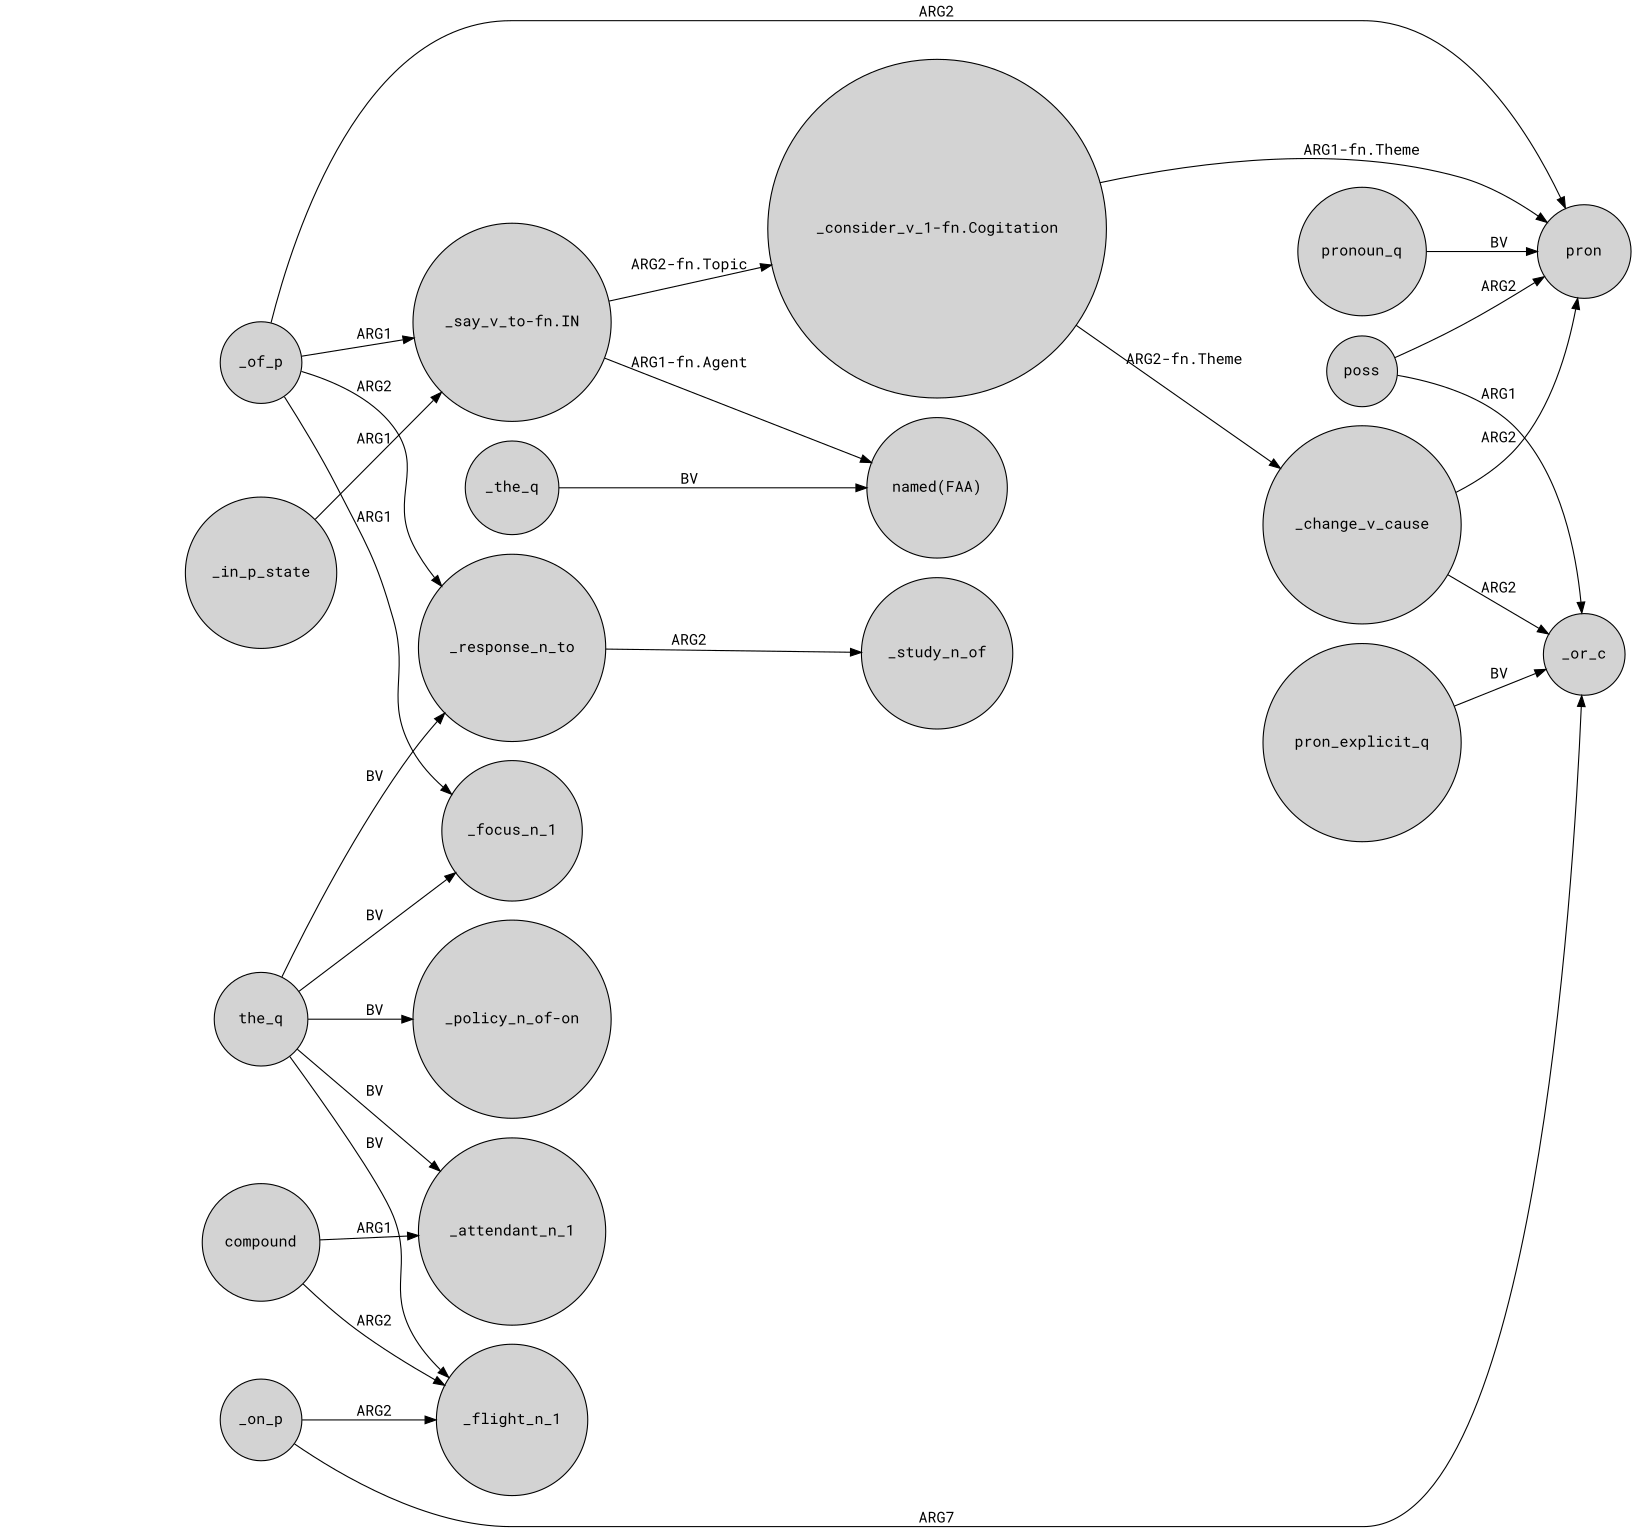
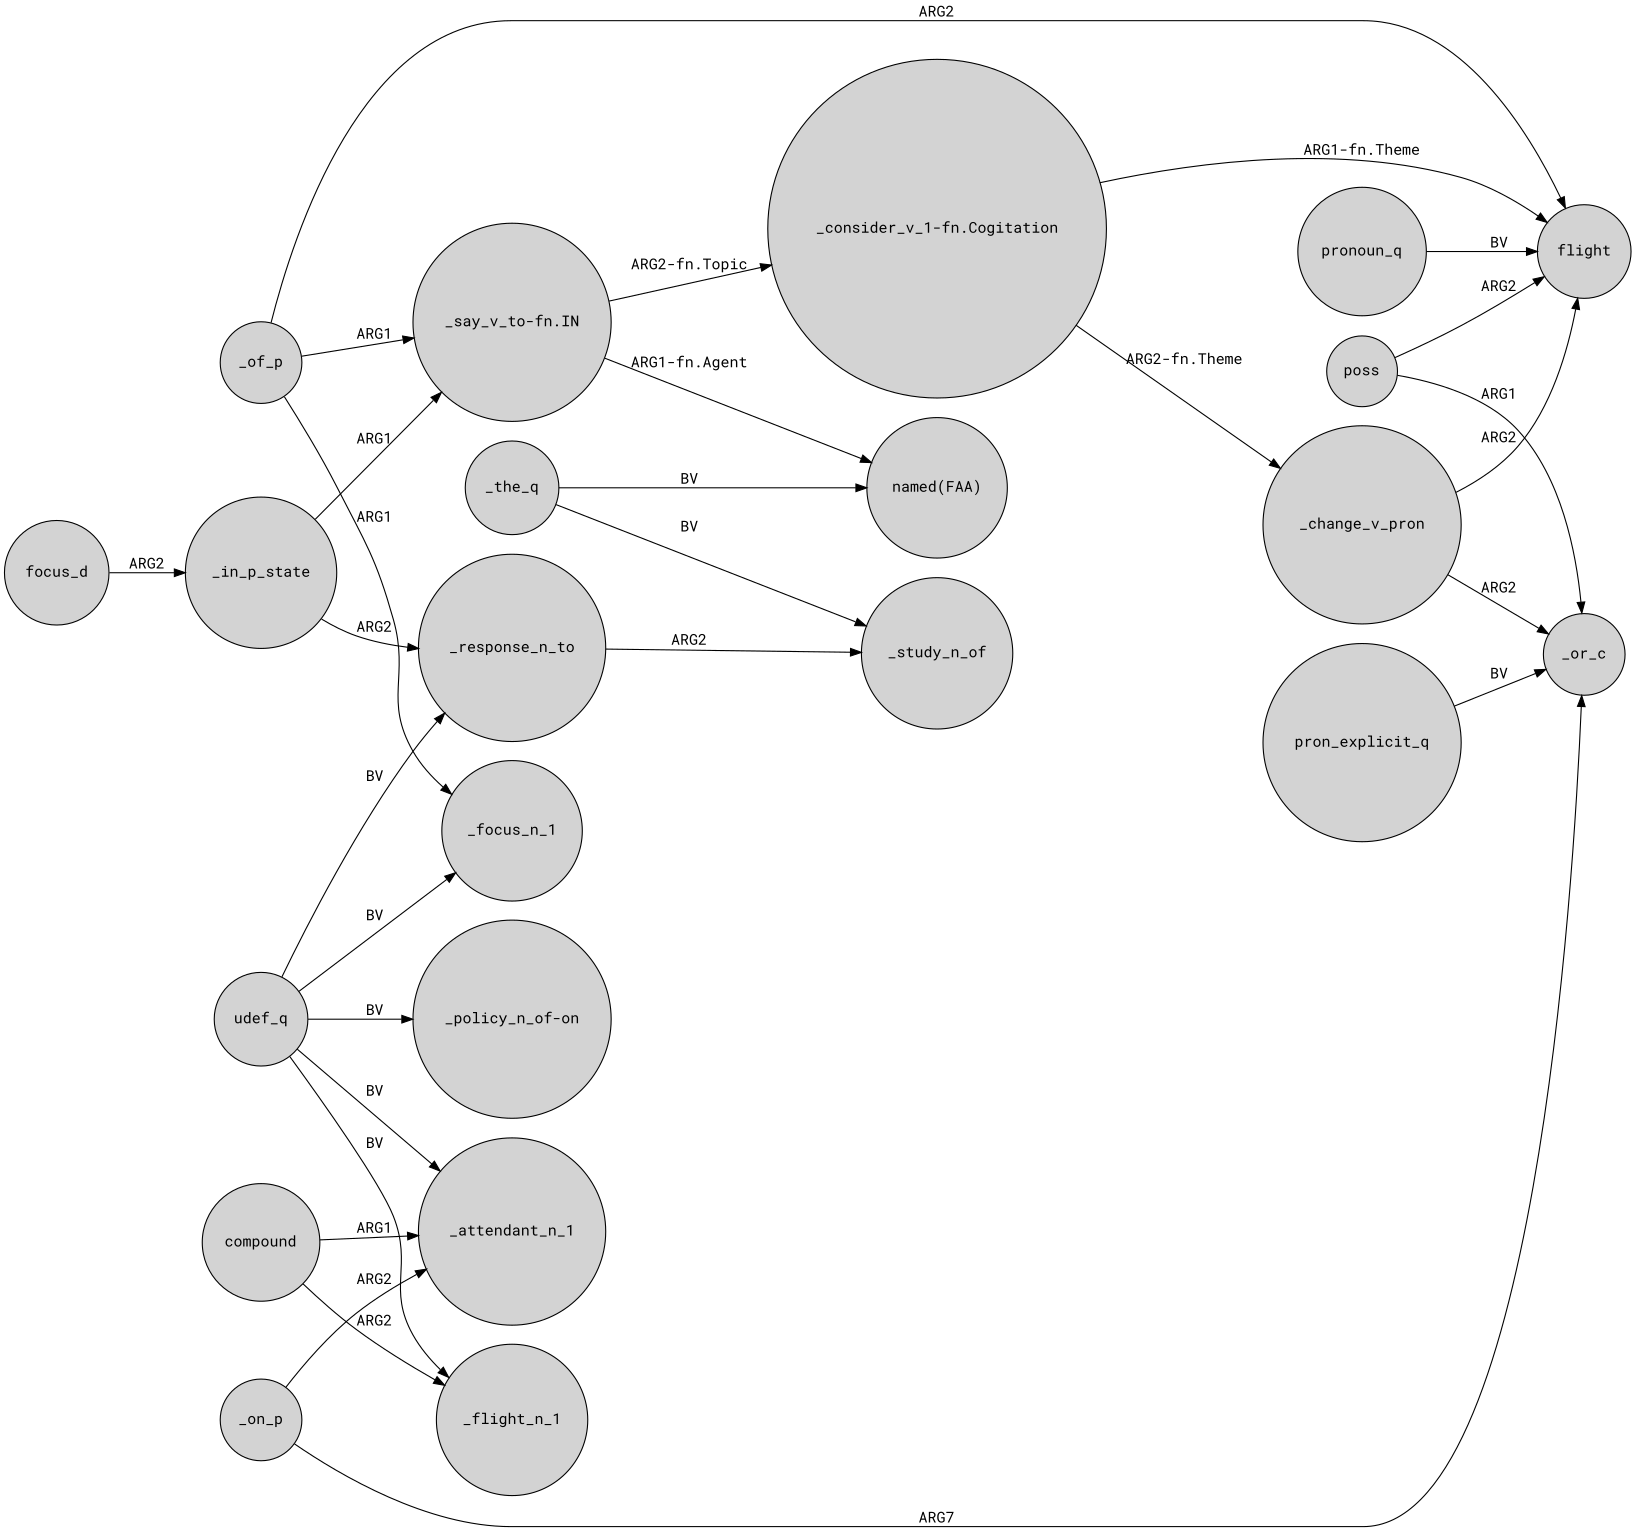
node "pron": label "pron" -> "flight"
edge "_of_p" -> "_response_n_to": now "_in_p_state" -> "_response_n_to"
node "_change_v_cause": label "_change_v_cause" -> "_change_v_pron"
edge "_the_q" -> "_study_n_of": added, label "BV"
node "focus_d": added
node "the_q": label "the_q" -> "udef_q"
edge "_on_p" -> "_flight_n_1": now "_on_p" -> "_attendant_n_1"
